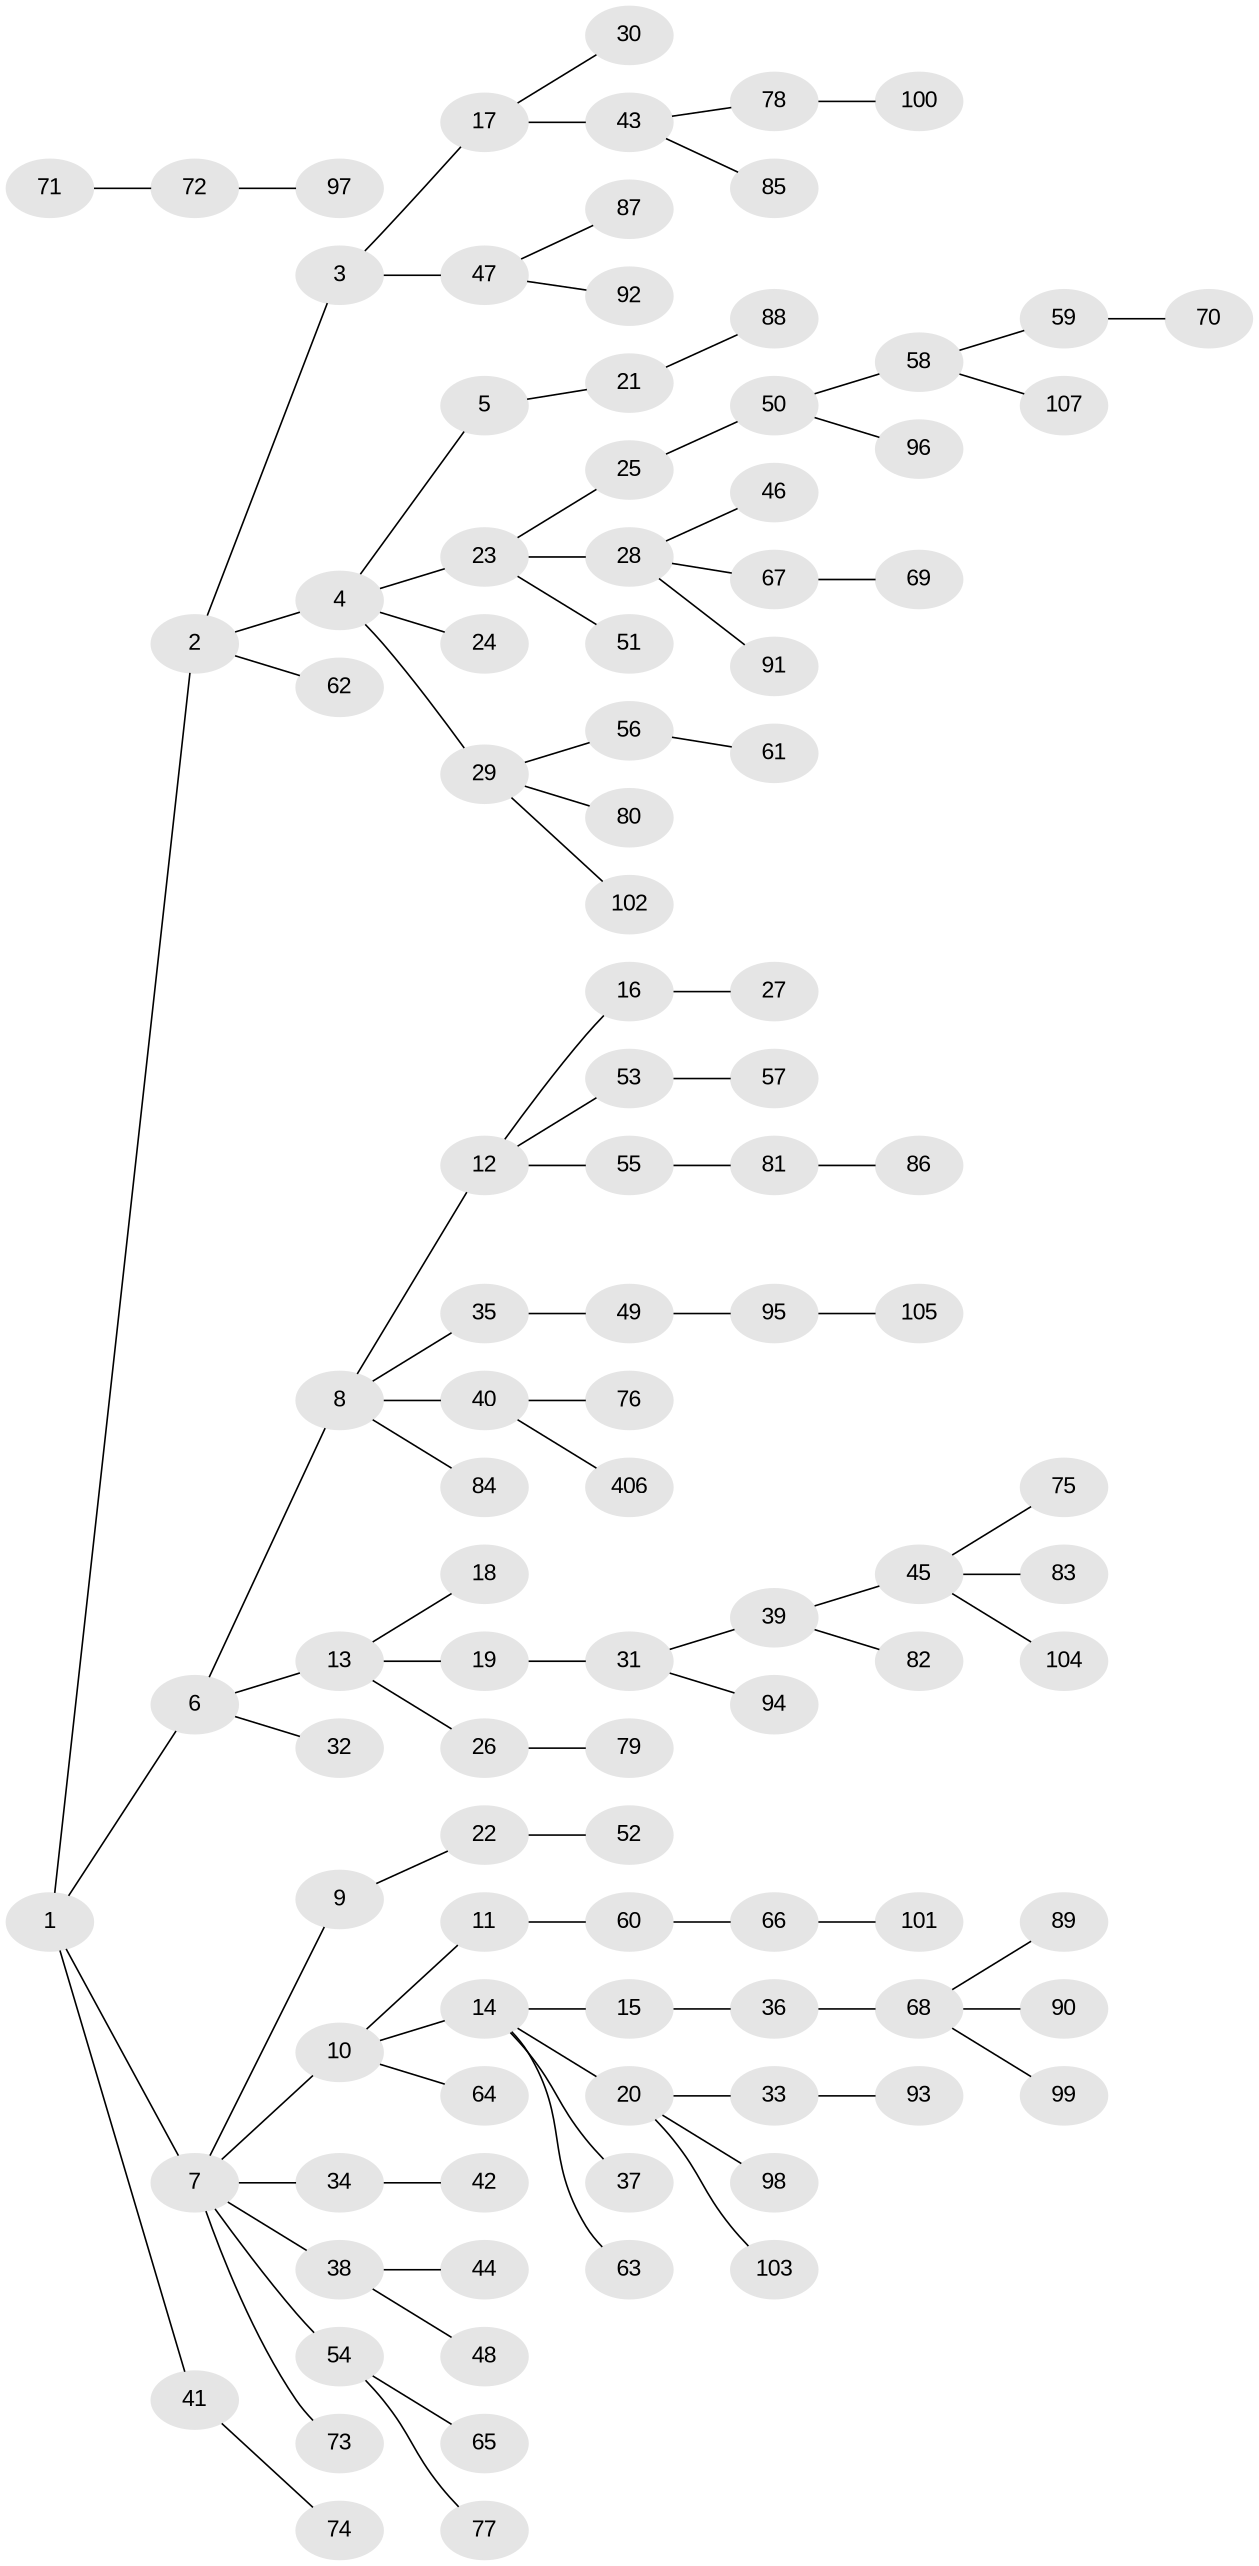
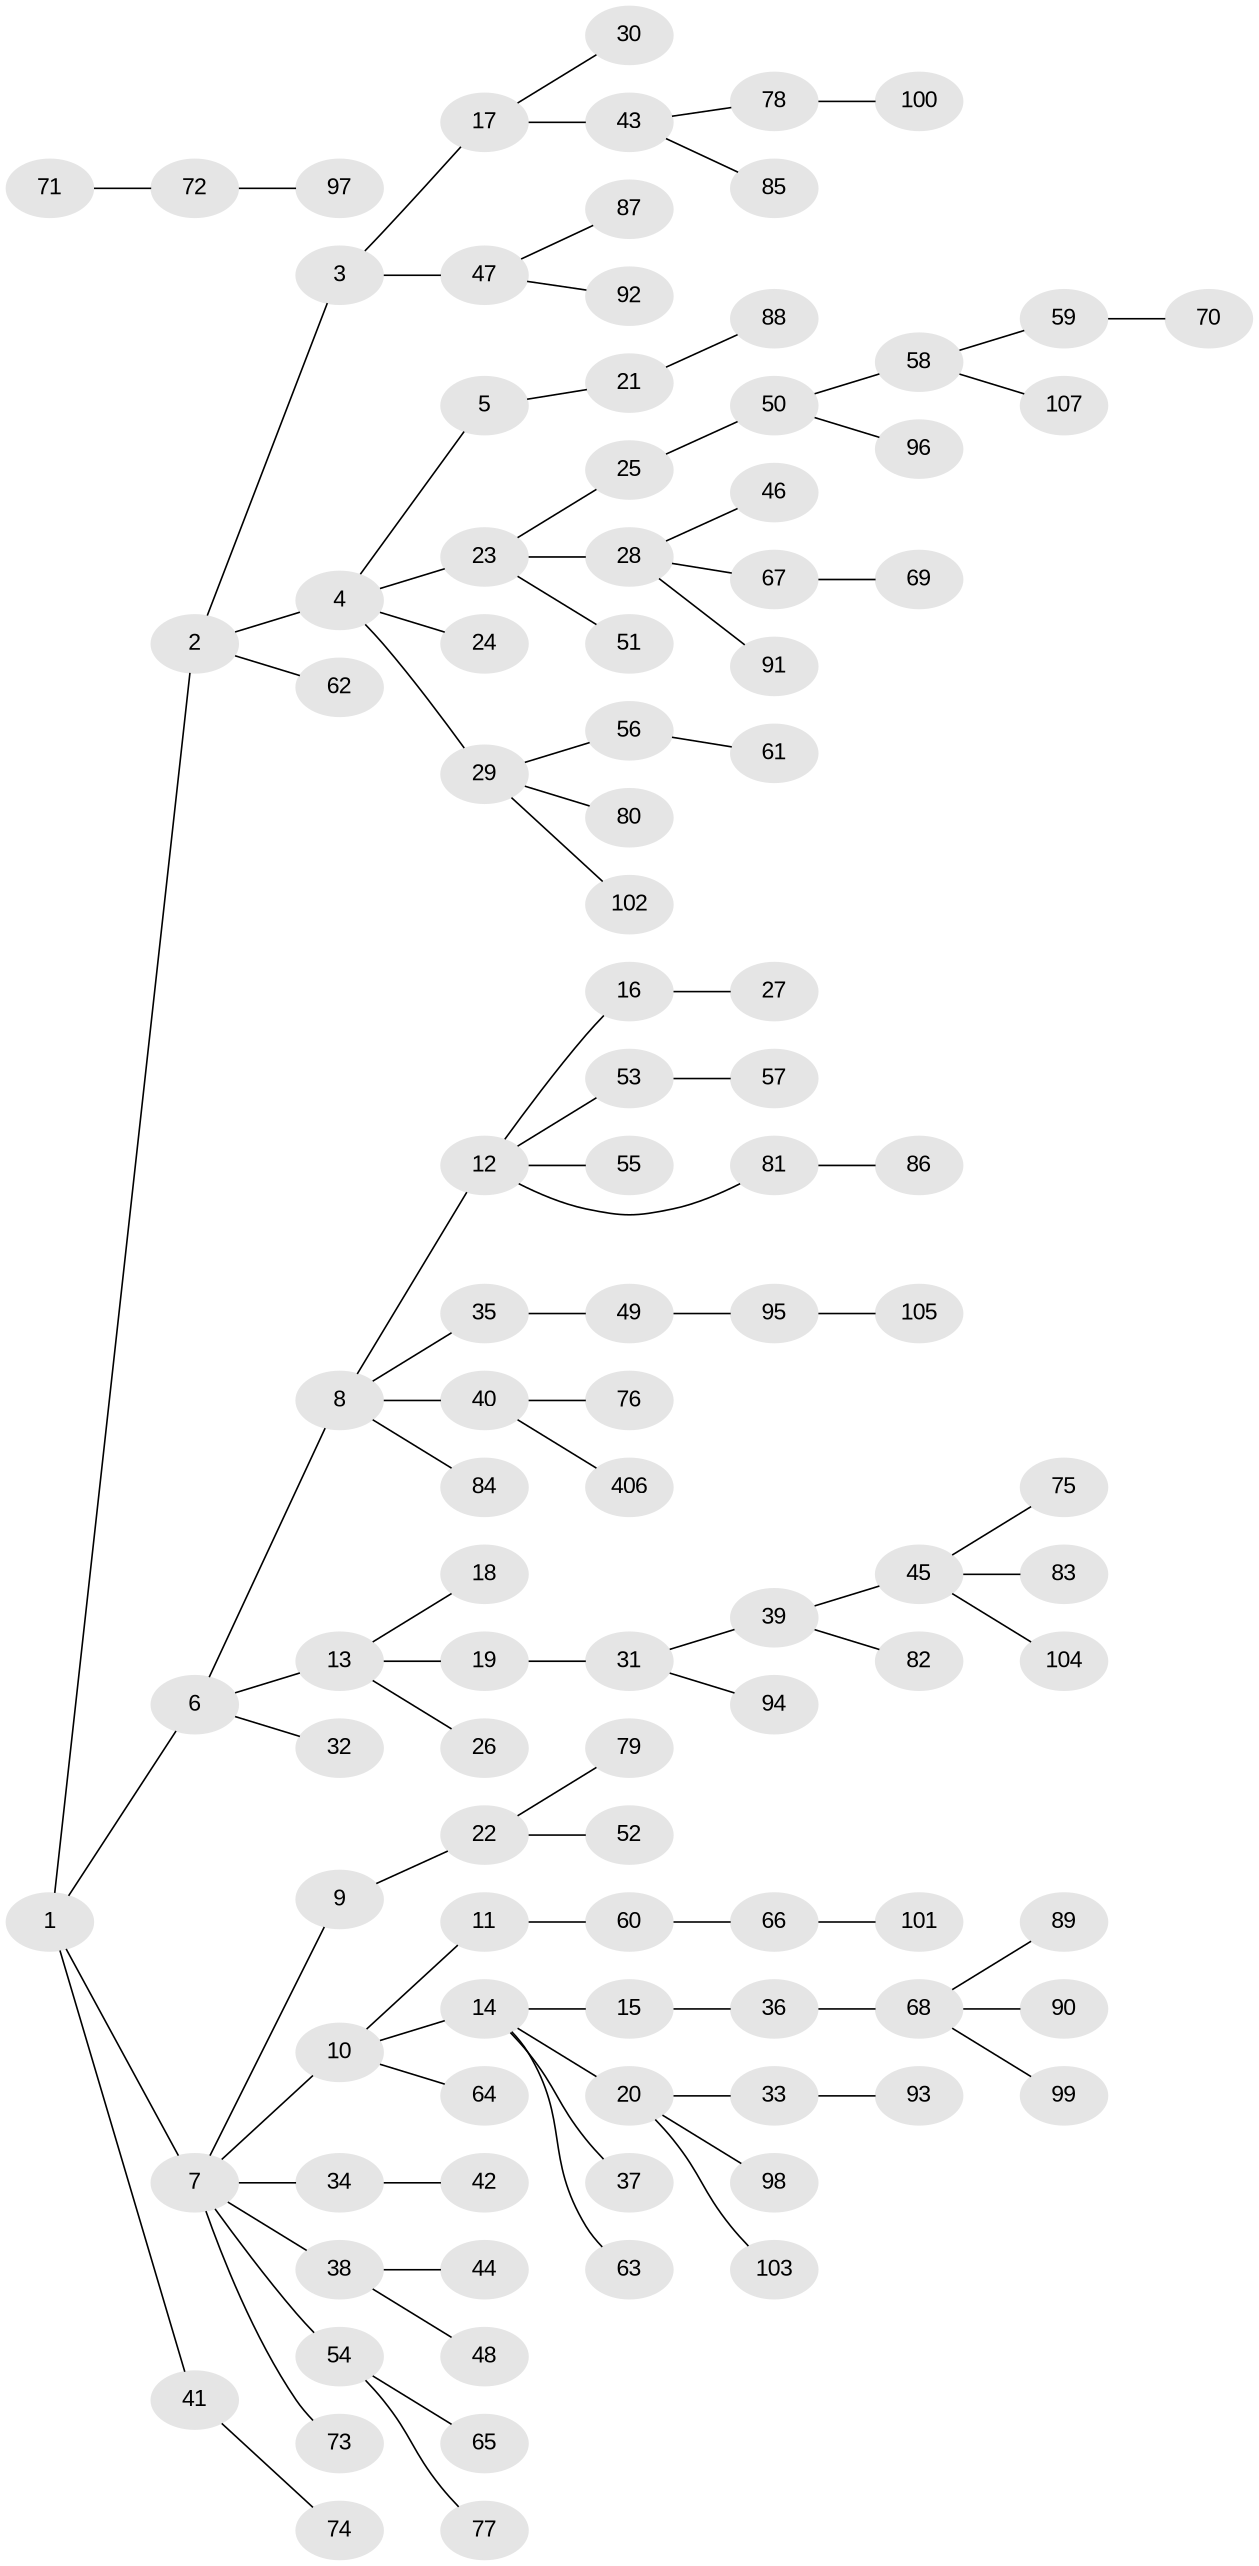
edge "55" -- "81": now "12" -- "81"
edge "26" -- "79": now "22" -- "79"
